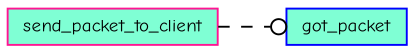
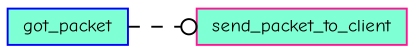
edge "send_packet_to_client" -> "got_packet": reversed
